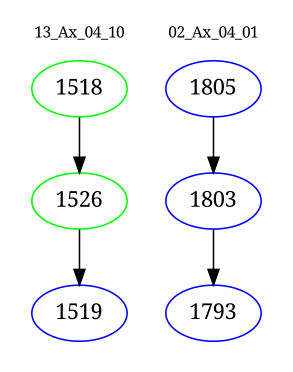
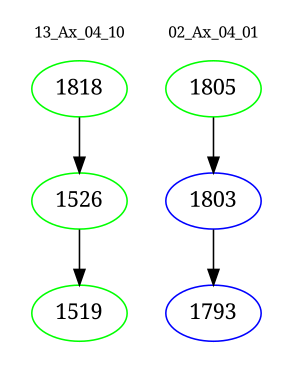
node "1518": label "1518" -> "1818"
node "1805": color blue -> green
node "1519": color blue -> green
